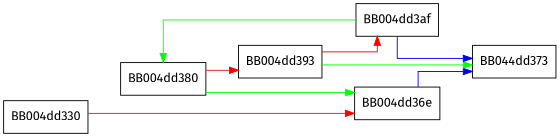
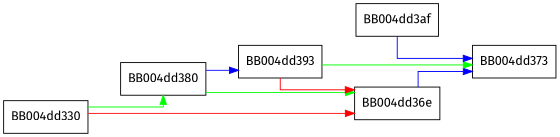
edge "BB004dd3af" -> "BB004dd380": now "BB004dd330" -> "BB004dd380"
edge "BB004dd393" -> "BB004dd3af": now "BB004dd393" -> "BB004dd36e"
node "BB044dd373": label "BB044dd373" -> "BB004dd373"
edge "BB004dd380" -> "BB004dd393": color red -> blue
